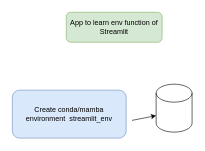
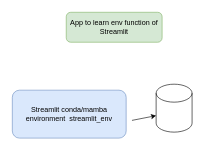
node "Create conda/mamba environment streamlit_env": label "Create conda/mamba environment streamlit_env" -> "Streamlit conda/mamba environment streamlit_env"
